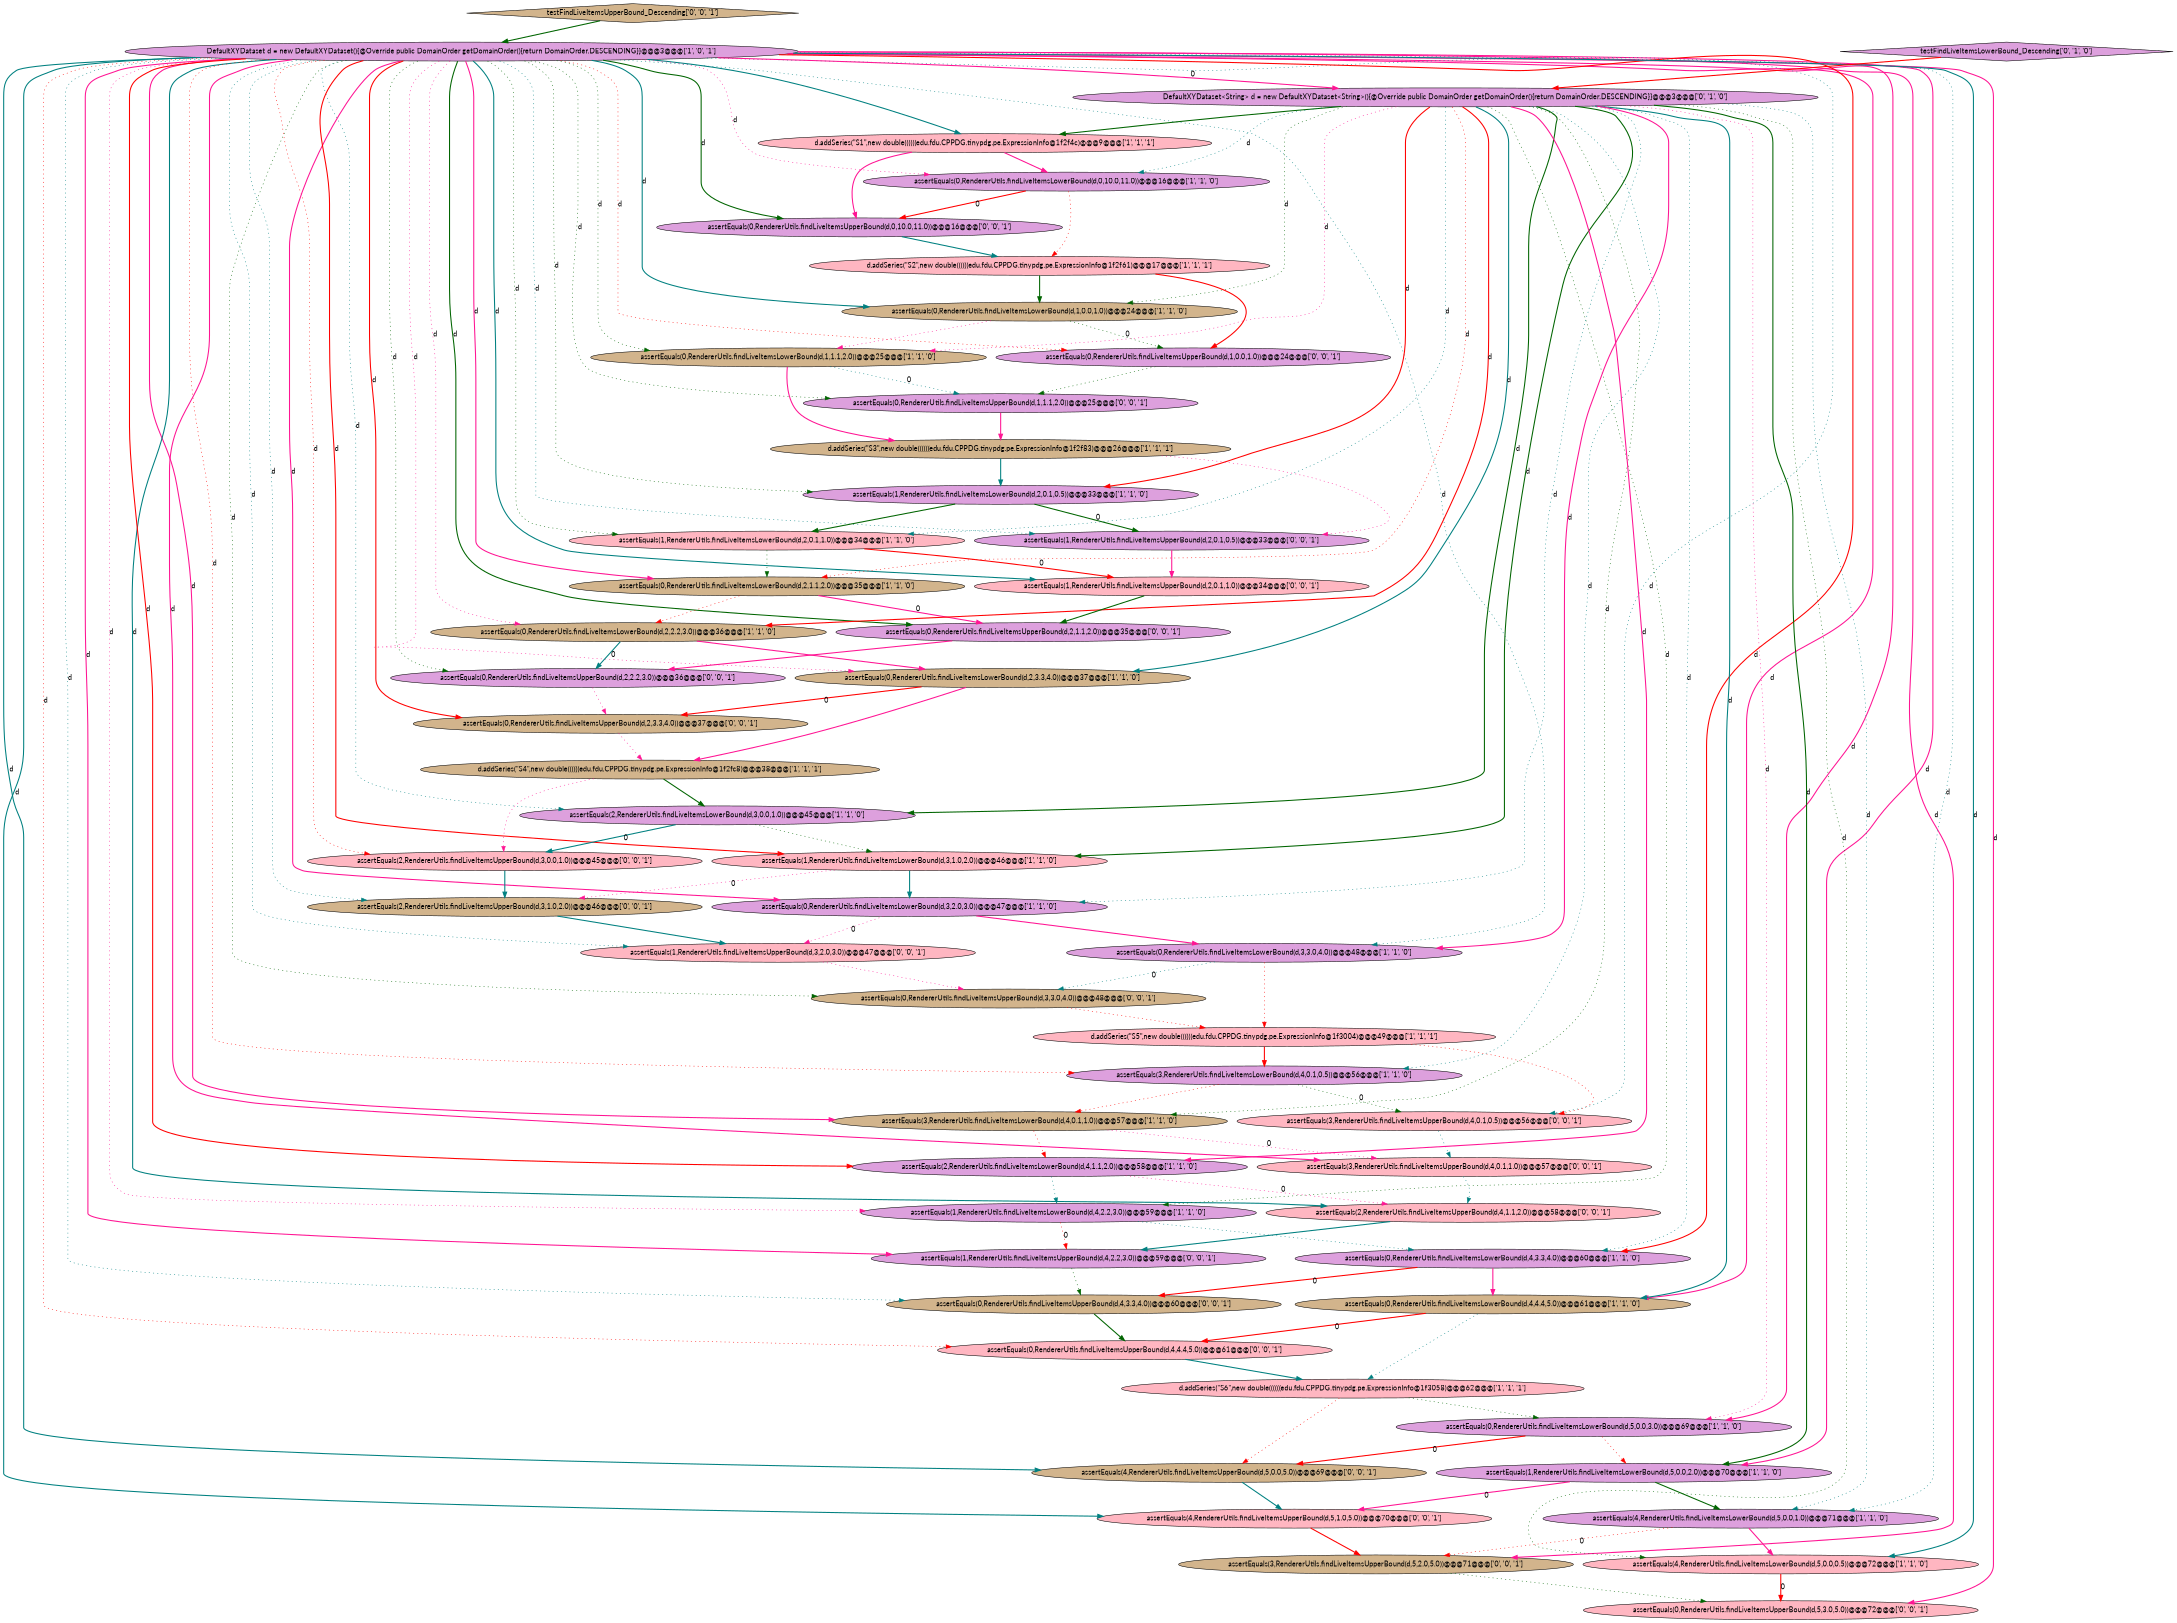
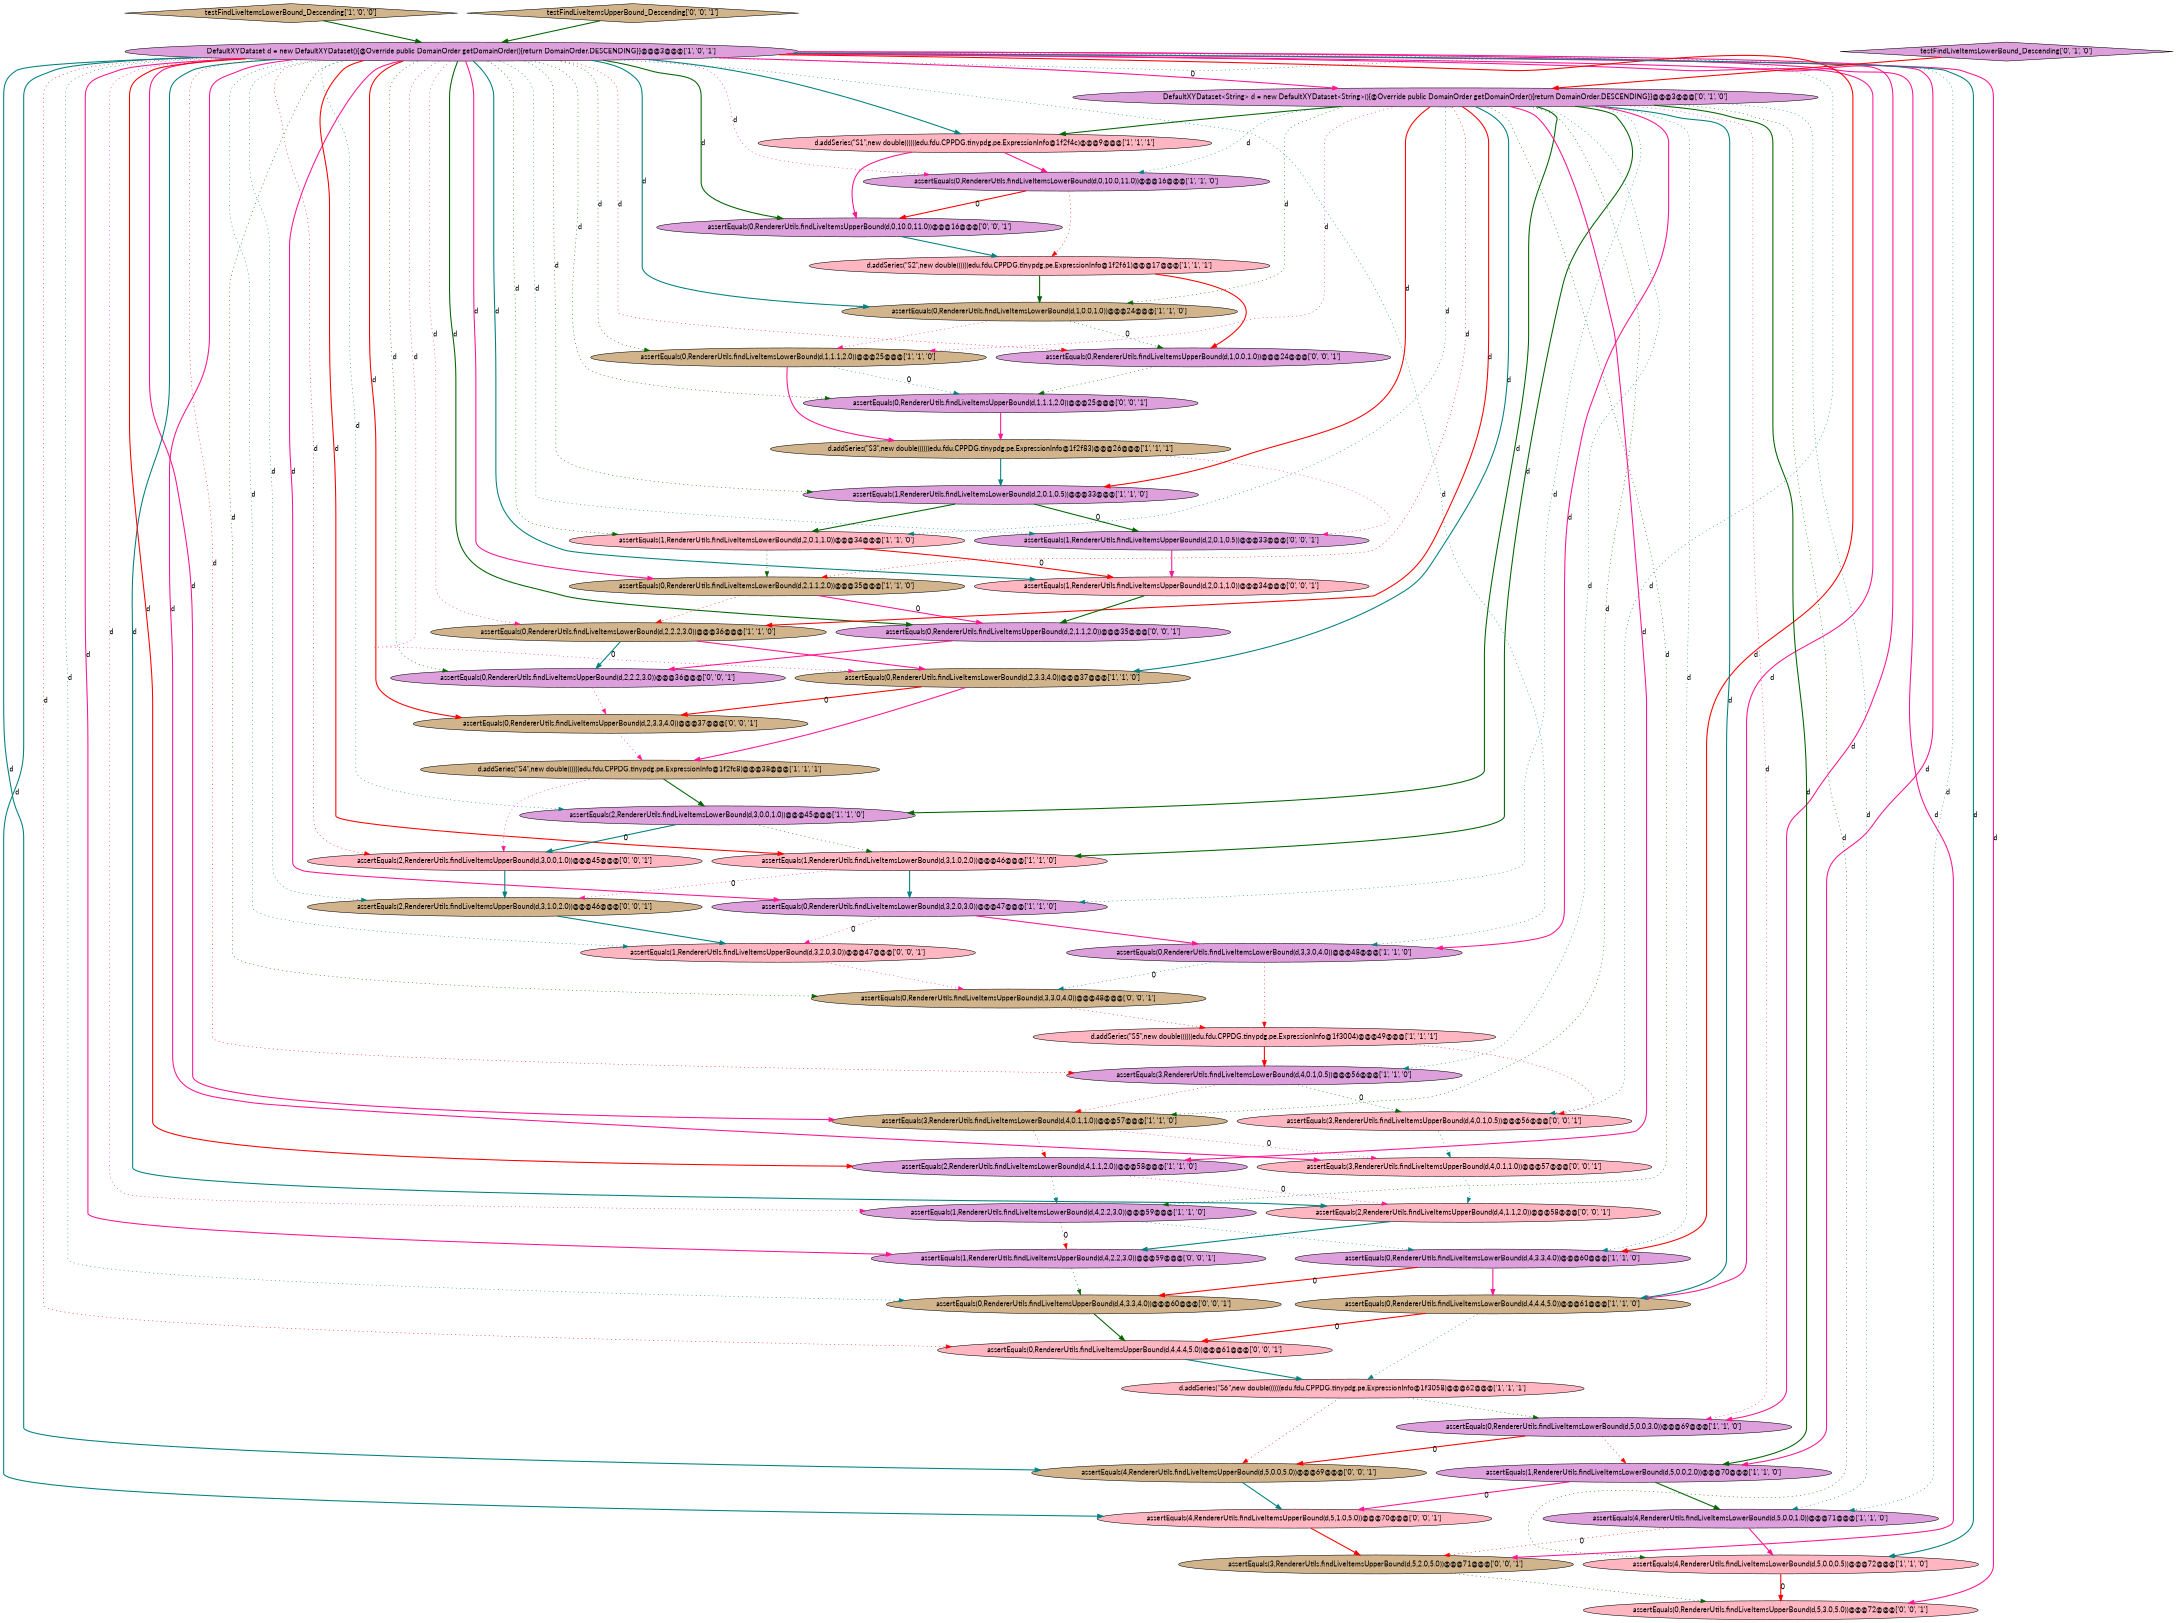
node "testFindLiveItemsLowerBound_Descending['1', '0', '0']": added
